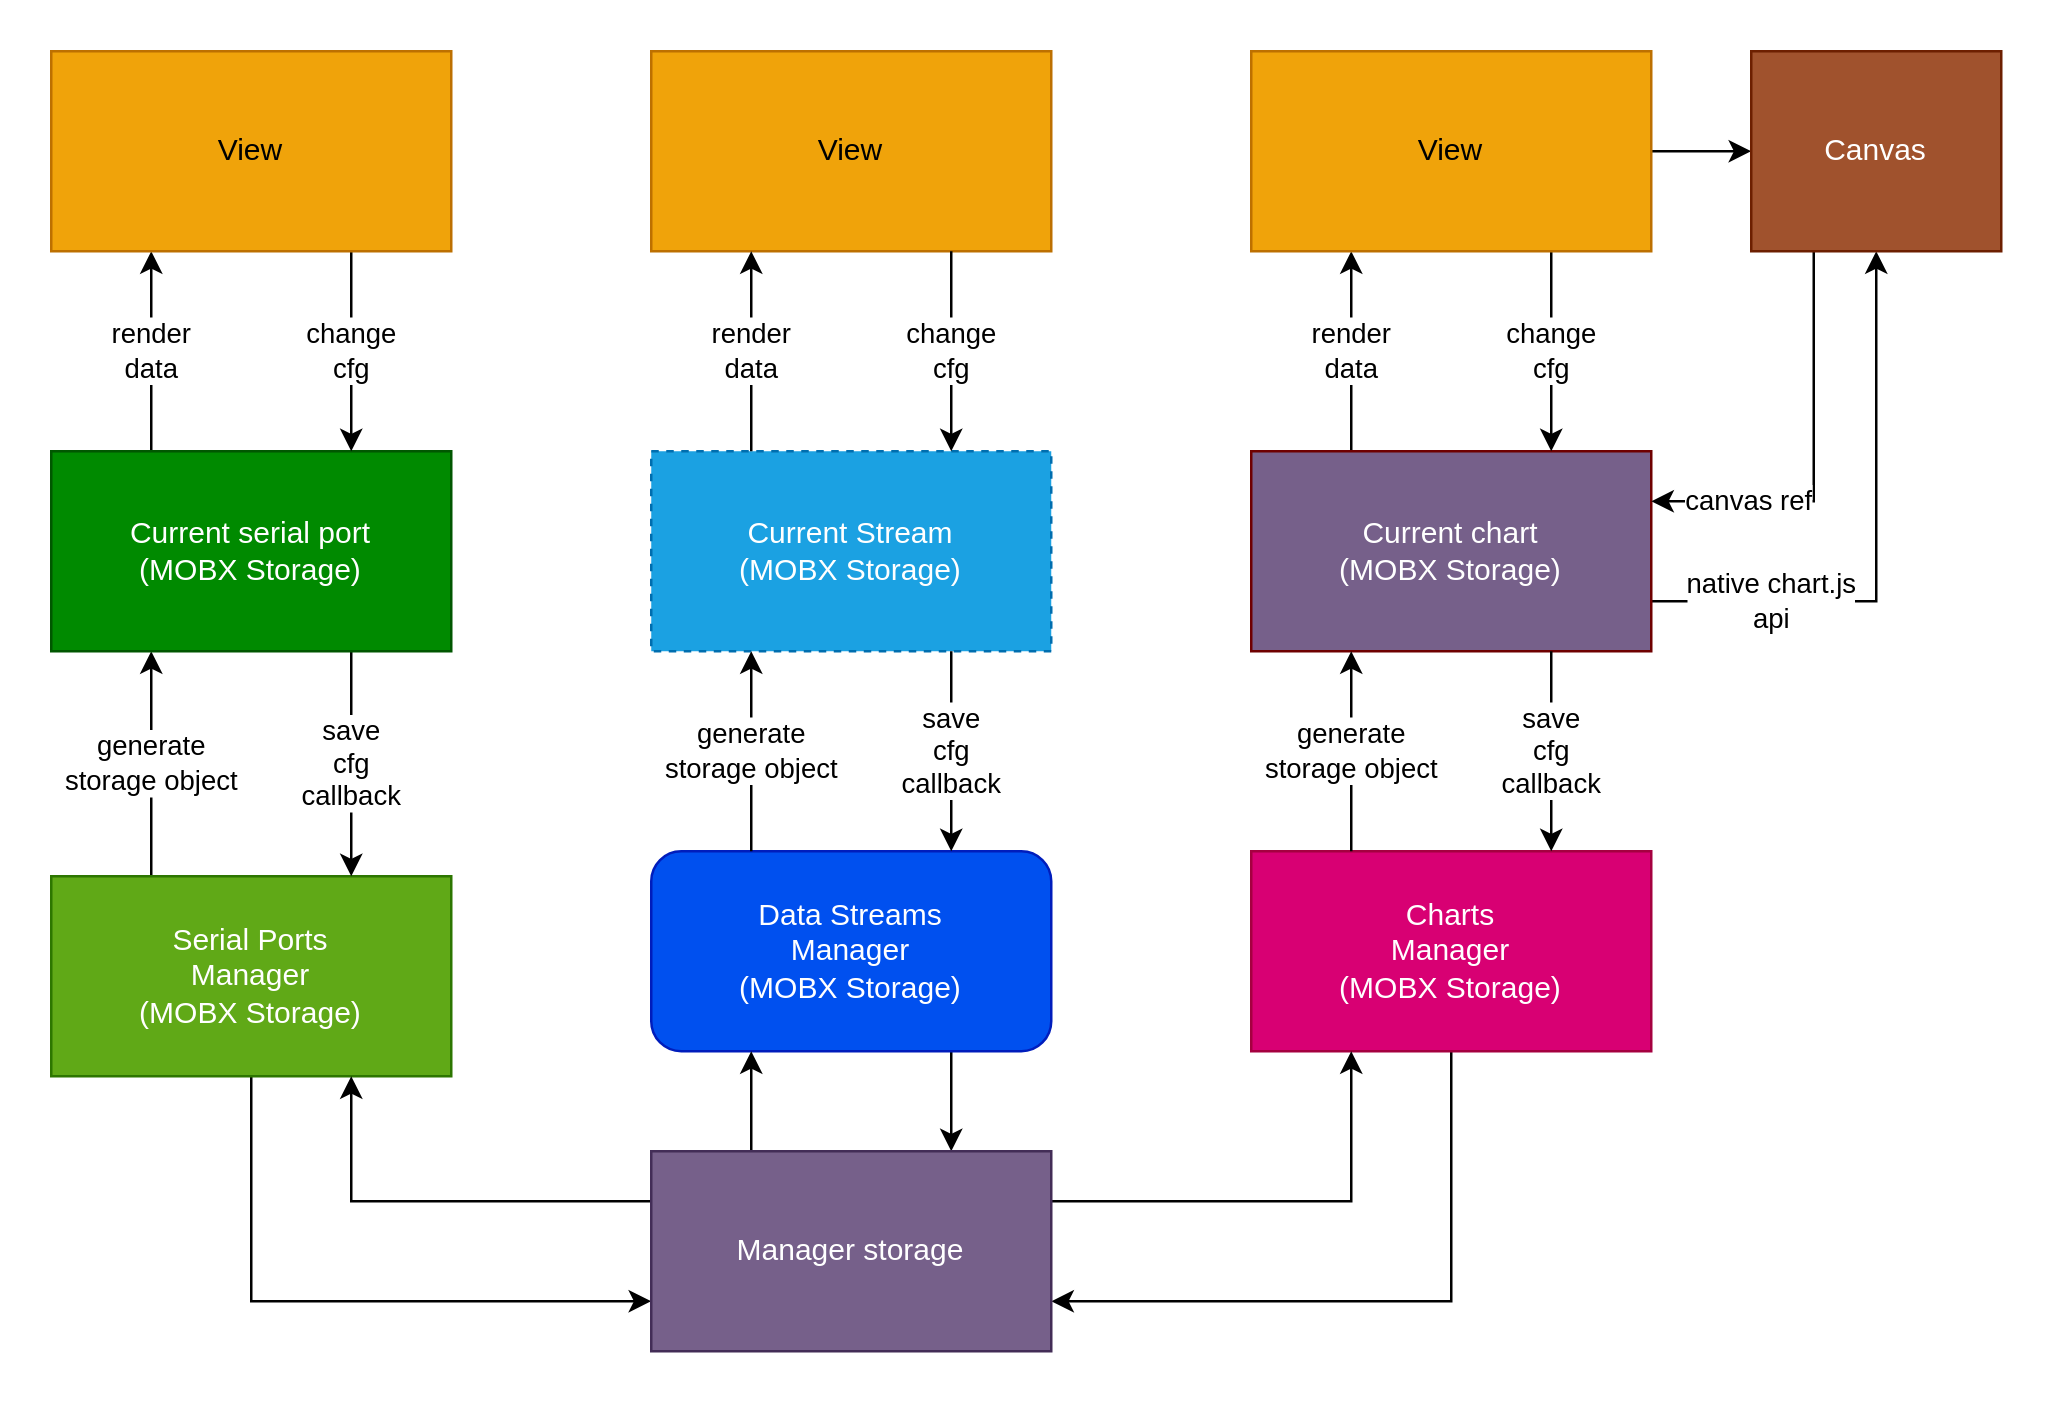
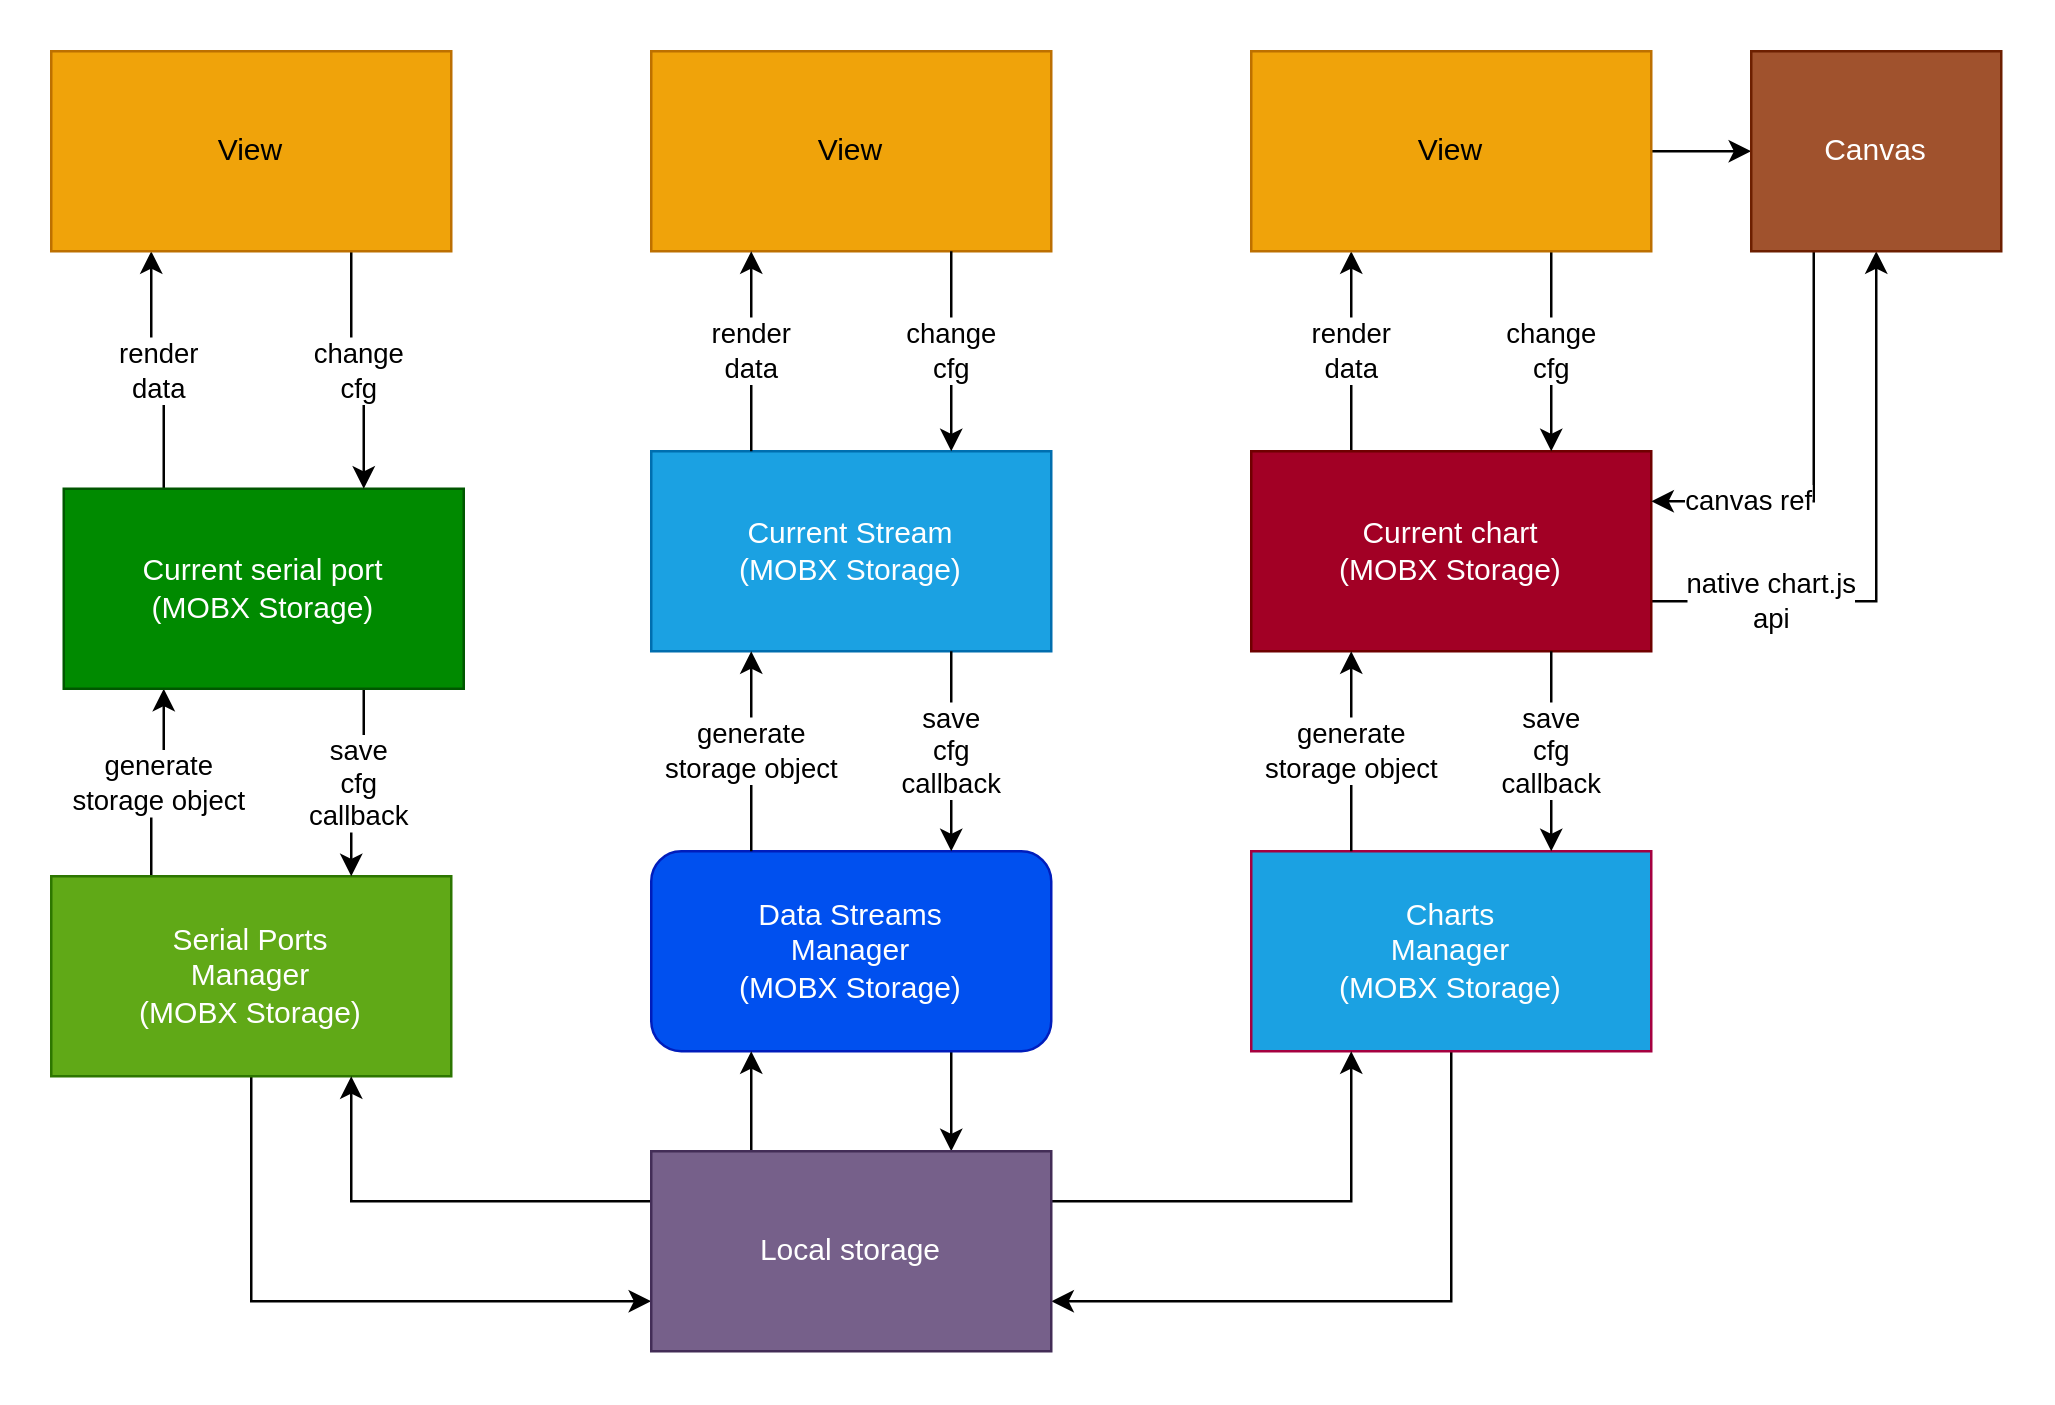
node "Current serial port (MOBX Storage)": moved (251, 551) -> (264, 589)
node "Current Stream (MOBX Storage)": style dashed -> solid
node "Current chart (MOBX Storage)": fillcolor #76608a -> #a20025
node "Charts Manager (MOBX Storage)": fillcolor #d80073 -> #1ba1e2
node "Manager storage": label "Manager storage" -> "Local storage"
